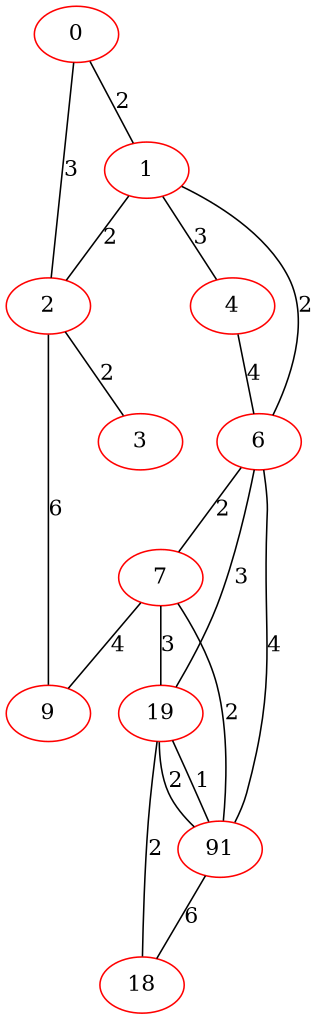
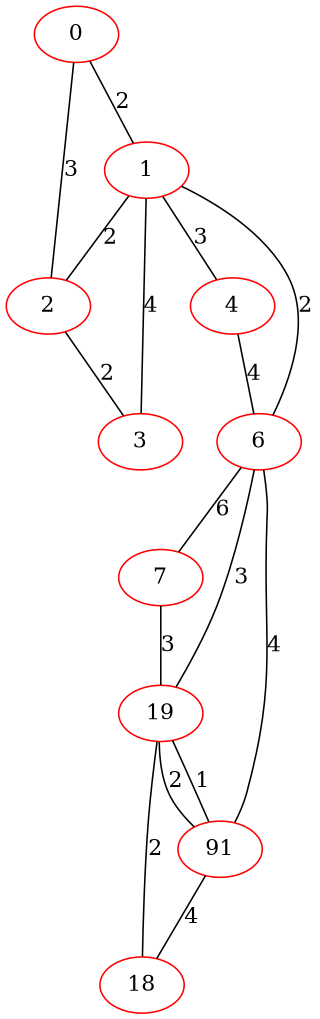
edge "1" -- "3": added, label "4"
edge "6" -- "7": label "2" -> "6"
edge "7" -- "91": removed, label "2"
node "9": removed
edge "91" -- "18": label "6" -> "4"
